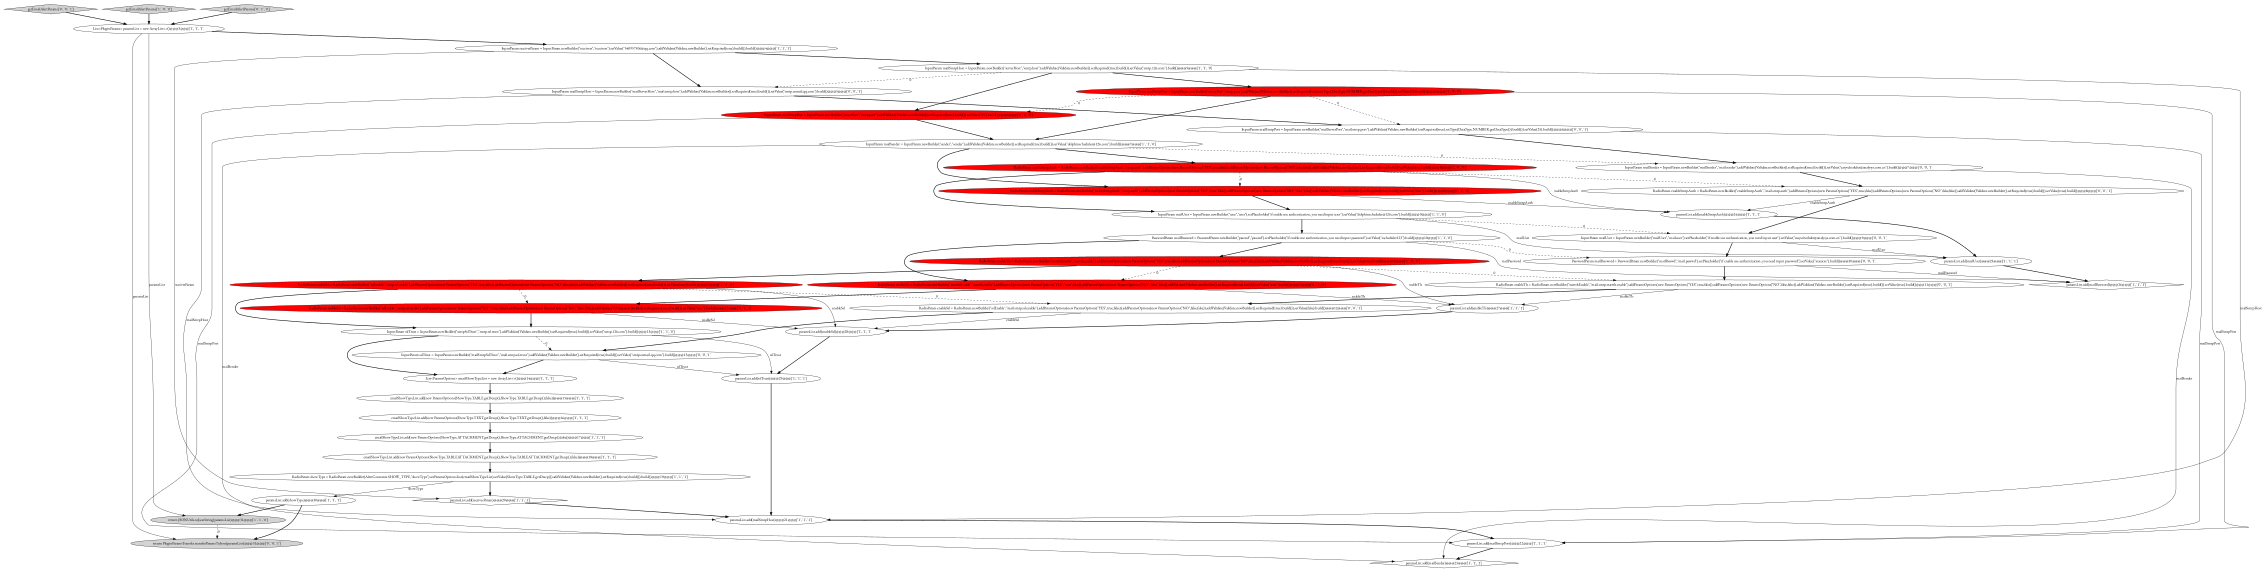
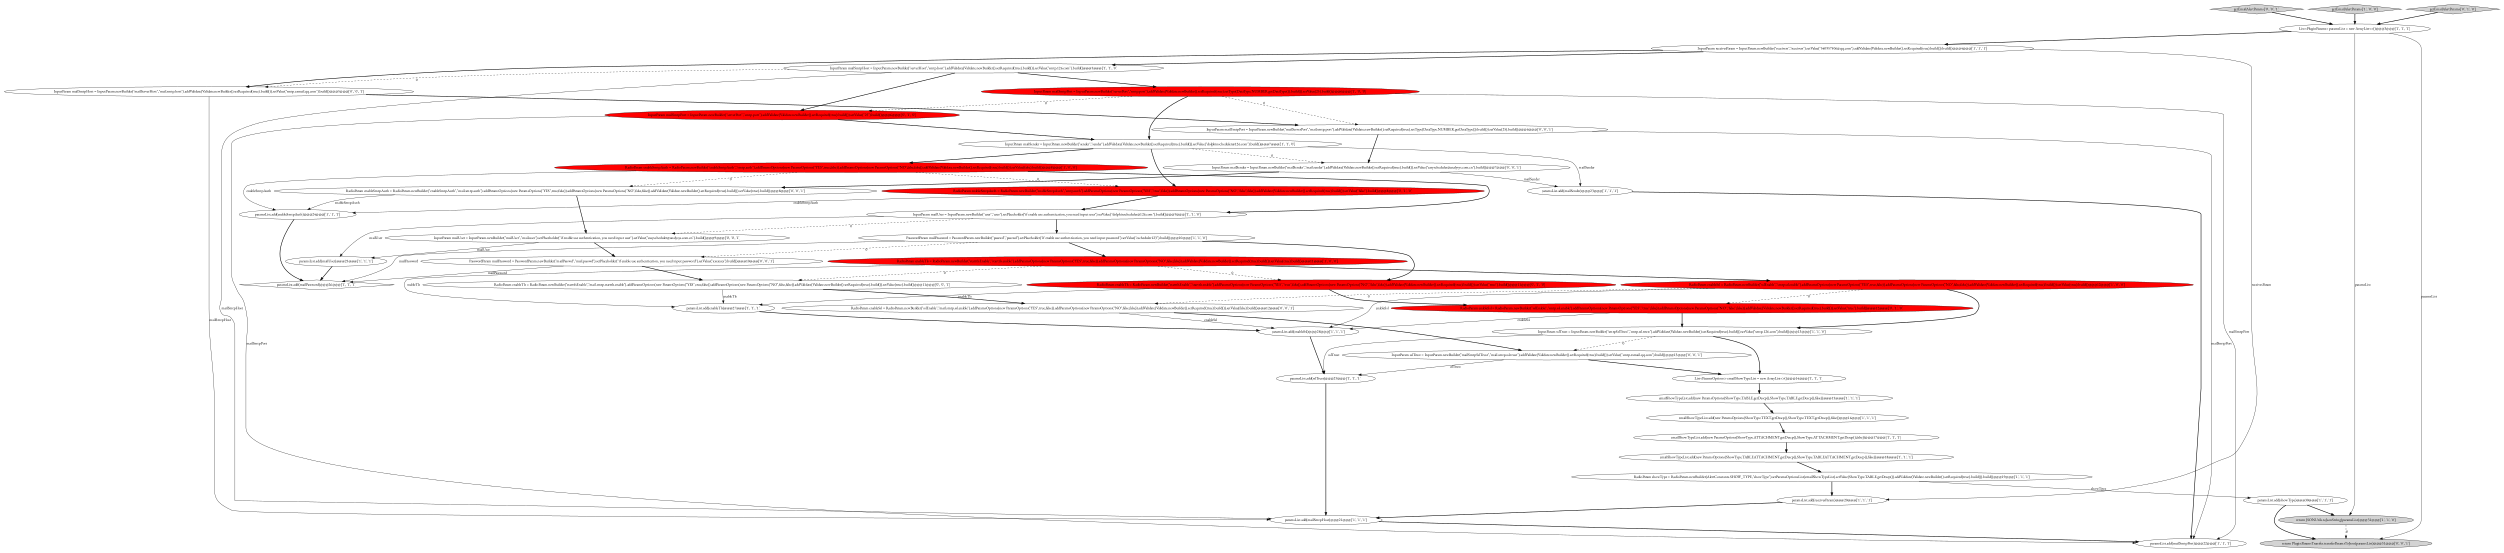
edge "paramsList.add(enableSmtpAuth)@@@24@@@['1', '1', '1']" -> "paramsList.add(mailUser)@@@25@@@['1', '1', '1']": now "paramsList.add(enableSmtpAuth)@@@24@@@['1', '1', '1']" -> "paramsList.add(mailPassword)@@@26@@@['1', '1', '1']"
node "paramsList.add(receivesParam)@@@20@@@['1', '1', '1']": shape diamond -> ellipse
edge "paramsList.add(mailSmtpPort)@@@22@@@['1', '1', '1']" -> "paramsList.add(mailSender)@@@23@@@['1', '1', '1']": reversed
node "paramsList.add(mailSender)@@@23@@@['1', '1', '1']": shape diamond -> ellipse
